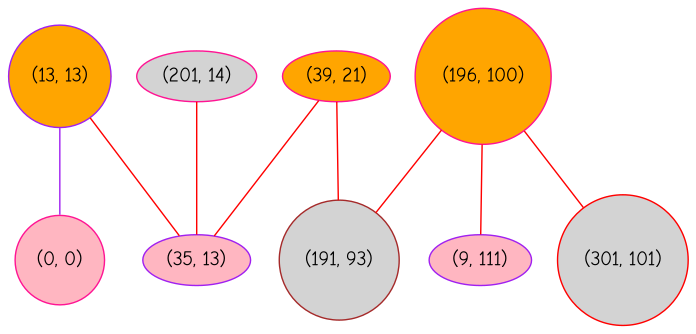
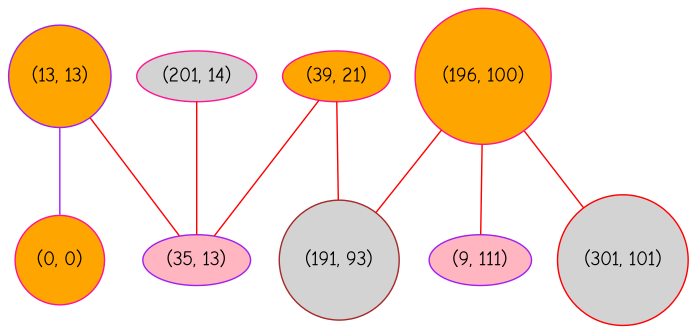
node "(0, 0)": fillcolor lightpink -> orange
